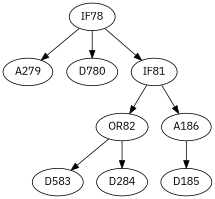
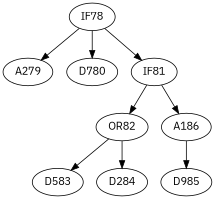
node "D185": label "D185" -> "D985"
